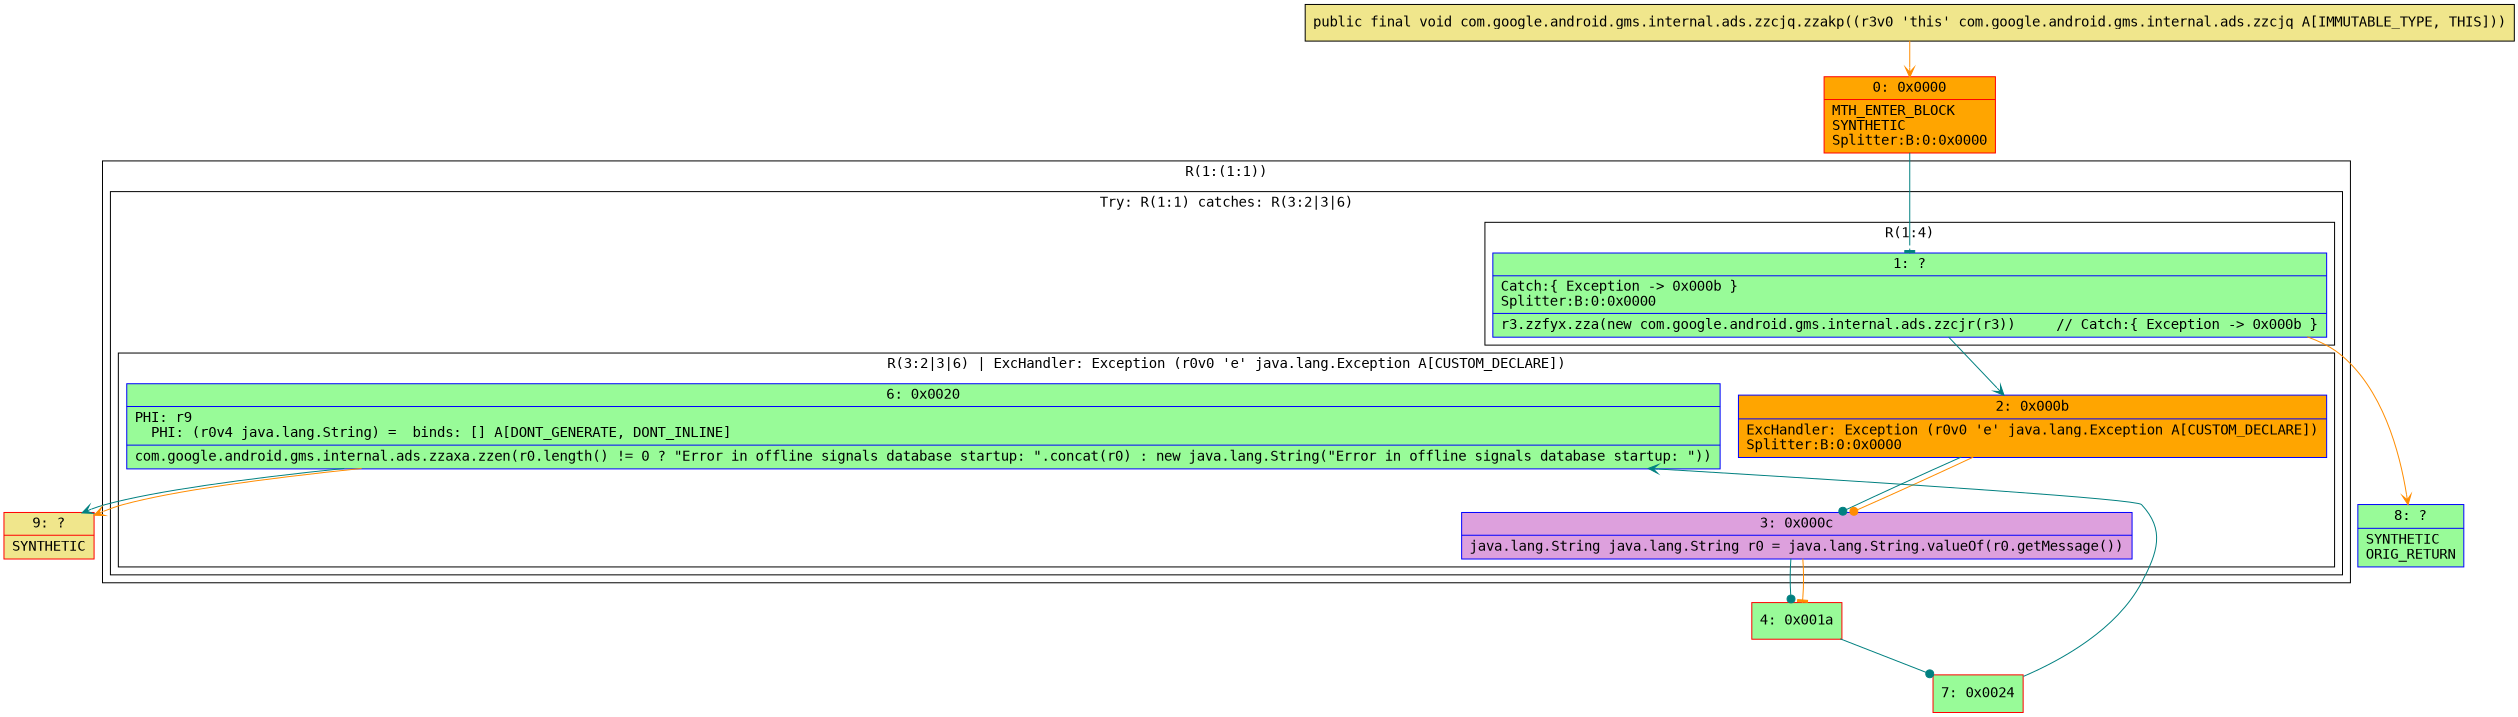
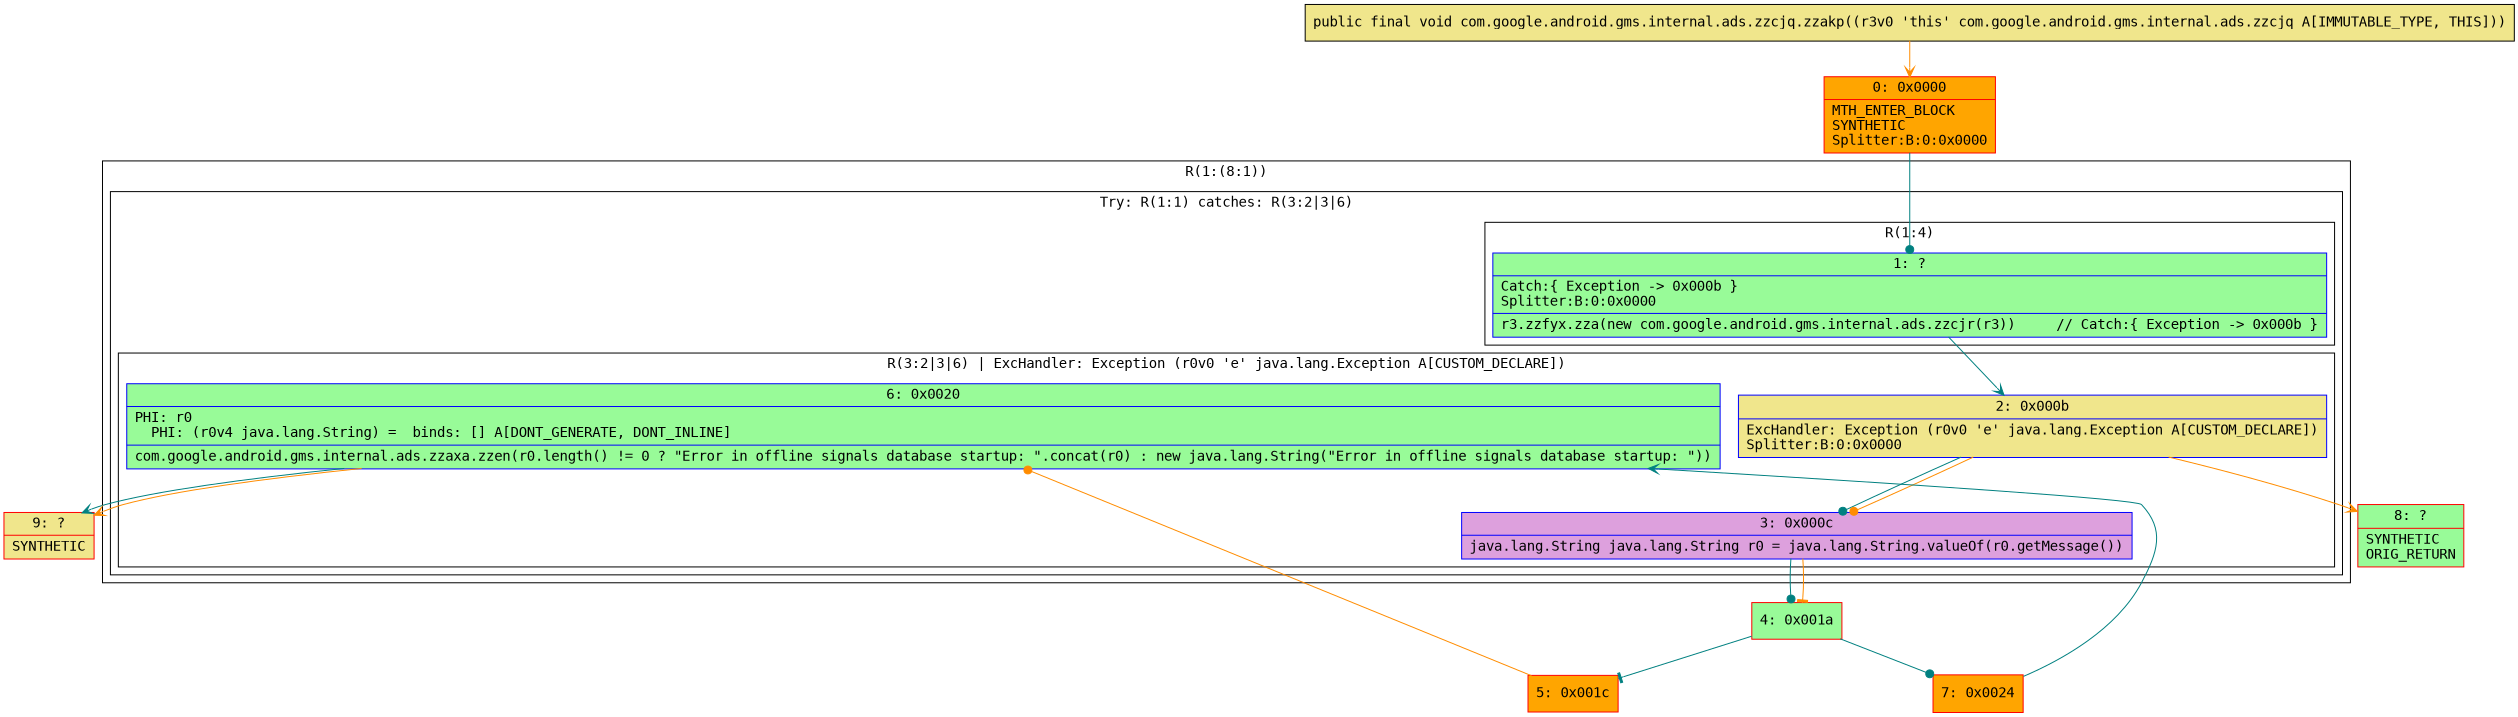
cluster "R(1:(1:1))": label "R(1:(1:1))" -> "R(1:(8:1))"
edge "0: 0x0000" -> "1: ?": arrowhead tee -> dot
edge "1: ?" -> "8: ?": now "2: 0x000b" -> "8: ?"
node "6: 0x0020": text "PHI: r9" -> "PHI: r0"
node "2: 0x000b": fillcolor orange -> khaki
node "8: ?": color blue -> red
node "5: 0x001c": added
node "7: 0x0024": fillcolor palegreen -> orange
